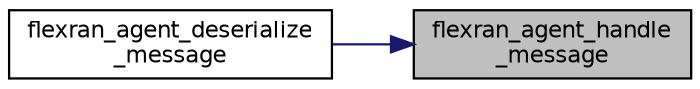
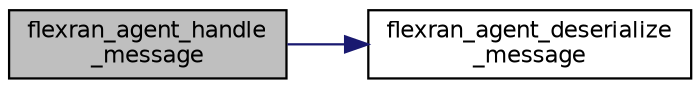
edge "flexran_agent_deserialize _message" -> "flexran_agent_handle _message": reversed
